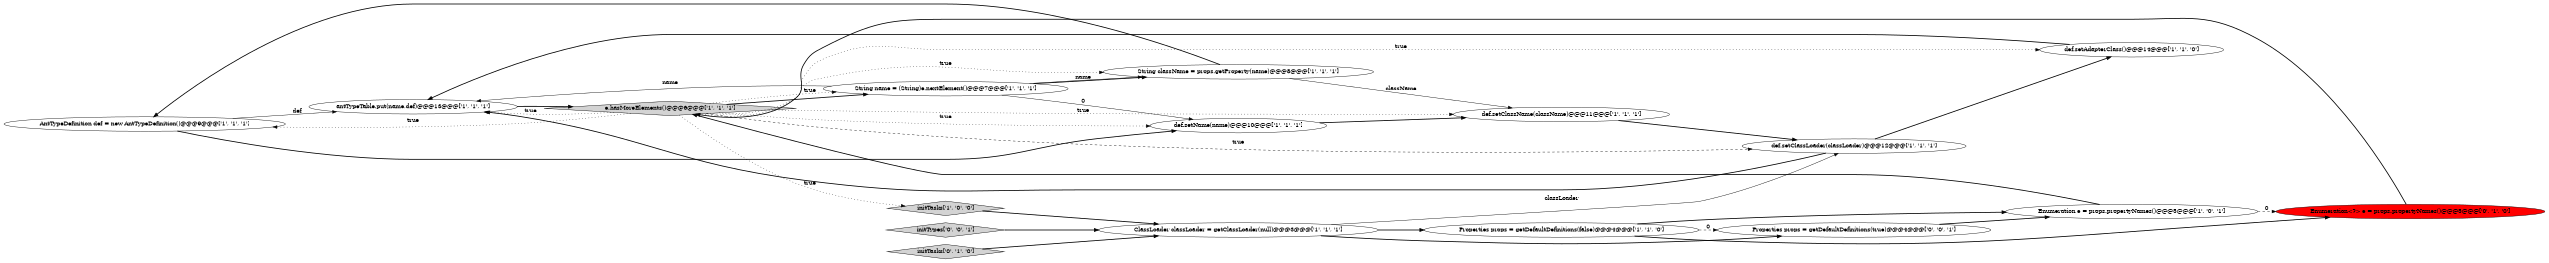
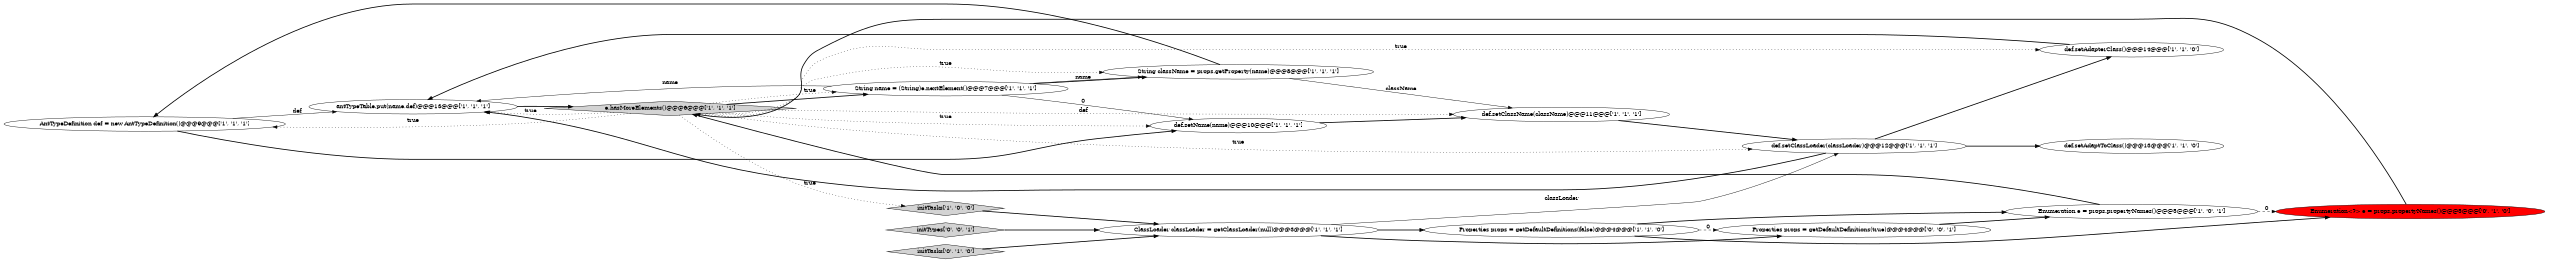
edge "e.hasMoreElements()@@@6@@@['1', '1', '1']" -> "def.setClassName(className)@@@11@@@['1', '1', '1']": label "true" -> "def"
node "def.setAdaptToClass()@@@13@@@['1', '1', '0']": added
edge "e.hasMoreElements()@@@6@@@['1', '1', '1']" -> "def.setClassLoader(classLoader)@@@12@@@['1', '1', '1']": style dashed -> dotted
